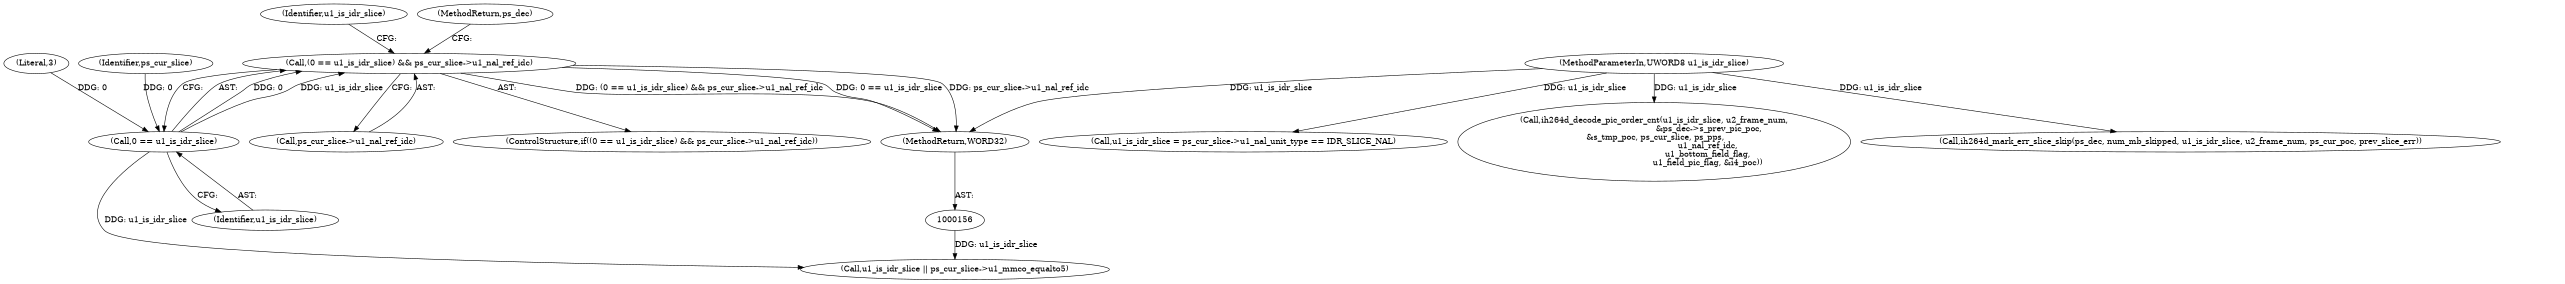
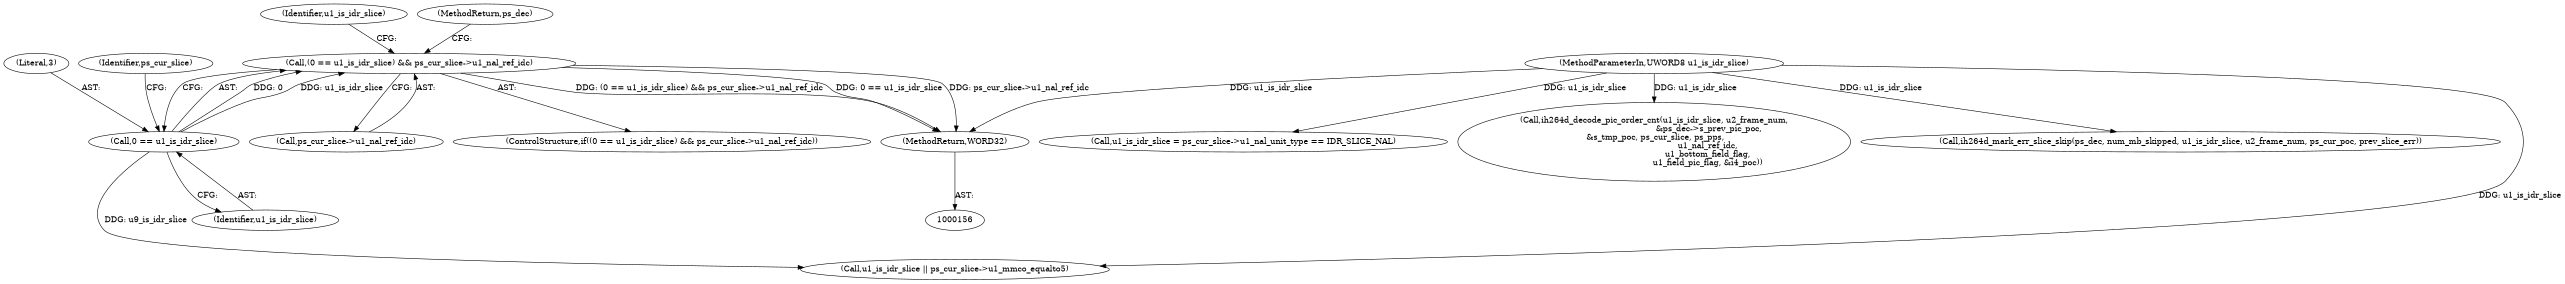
edge "(Literal,3)" -> "(Call,0 == u1_is_idr_slice)": label "DDG: 0" -> "AST: "
edge "(Identifier,ps_cur_slice)" -> "(Call,0 == u1_is_idr_slice)": label "DDG: 0" -> "CFG: "
edge "(Call,0 == u1_is_idr_slice)" -> "(Call,u1_is_idr_slice || ps_cur_slice->u1_mmco_equalto5)": label "DDG: u1_is_idr_slice" -> "DDG: u9_is_idr_slice"
edge "1000156" -> "(Call,u1_is_idr_slice || ps_cur_slice->u1_mmco_equalto5)": now "(MethodParameterIn,UWORD8 u1_is_idr_slice)" -> "(Call,u1_is_idr_slice || ps_cur_slice->u1_mmco_equalto5)"
